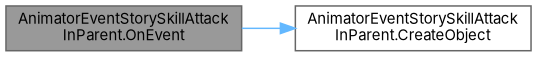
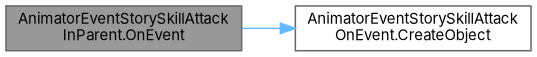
node "AnimatorEventStorySkillAttack InParent.CreateObject": label "AnimatorEventStorySkillAttack InParent.CreateObject" -> "AnimatorEventStorySkillAttack OnEvent.CreateObject"
